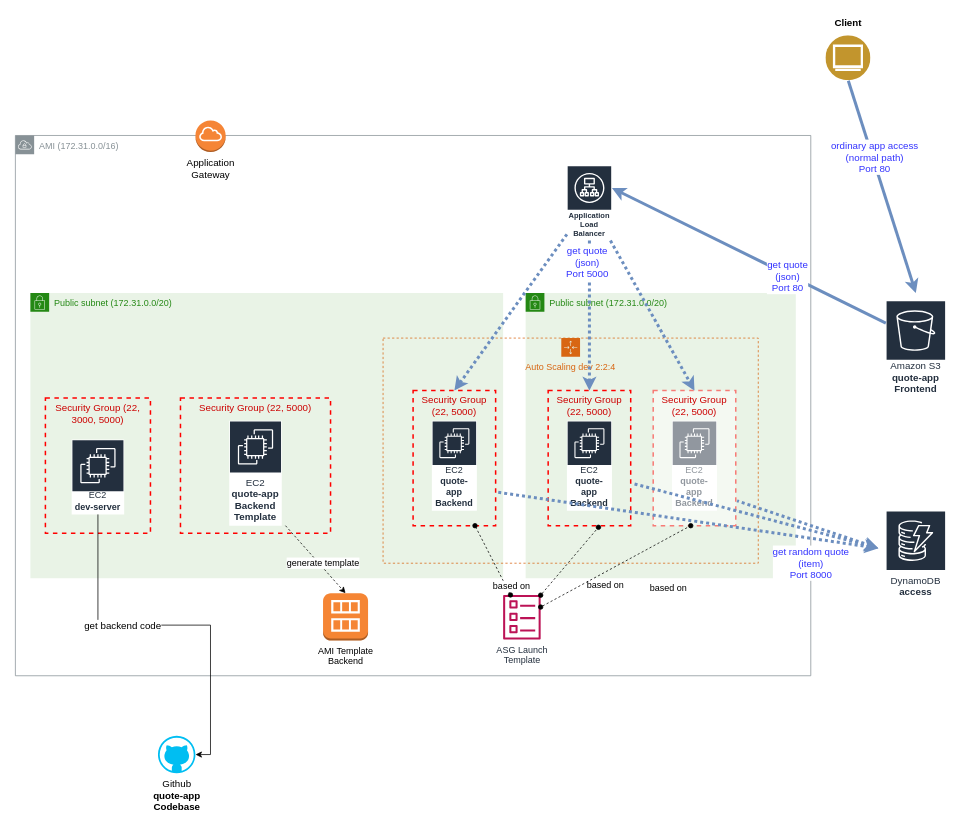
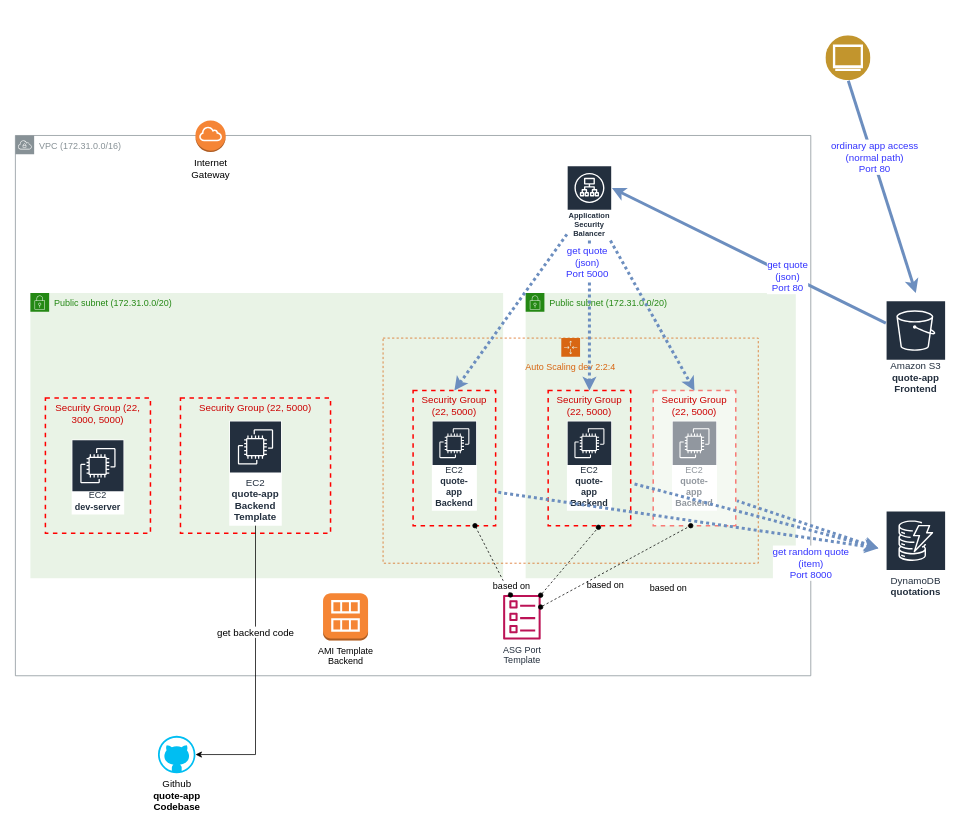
node "Client": removed
node "AMI (172.31.0.0/16)": label "AMI (172.31.0.0/16)" -> "VPC (172.31.0.0/16)"
node "Application Gateway": label "Application Gateway" -> "Internet Gateway"
node "Application Load Balancer": label "Application Load Balancer" -> "Application Security Balancer"
edge "EC2quote-app Backend Template" -> "AMI Template Backend": removed, label "generate template"
node "DynamoDBaccess": label "DynamoDBaccess" -> "DynamoDBquotations"
node "ASG Launch Template": label "ASG Launch Template" -> "ASG Port Template"
edge "EC2dev-server" -> "Github quote-app Codebase": now "EC2quote-app Backend Template" -> "Github quote-app Codebase"
